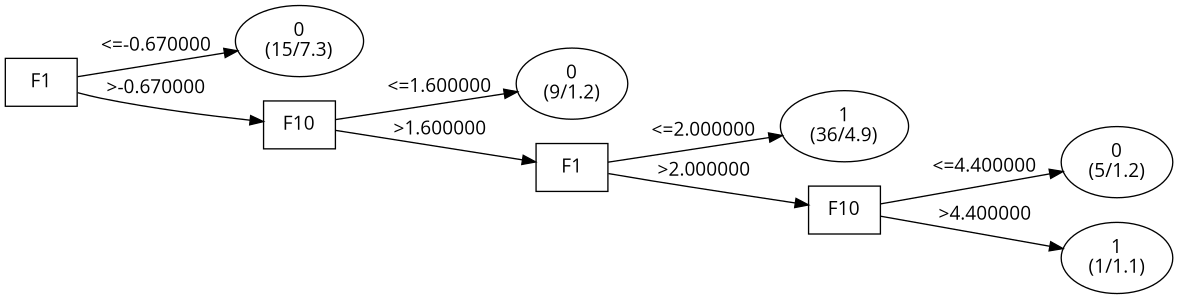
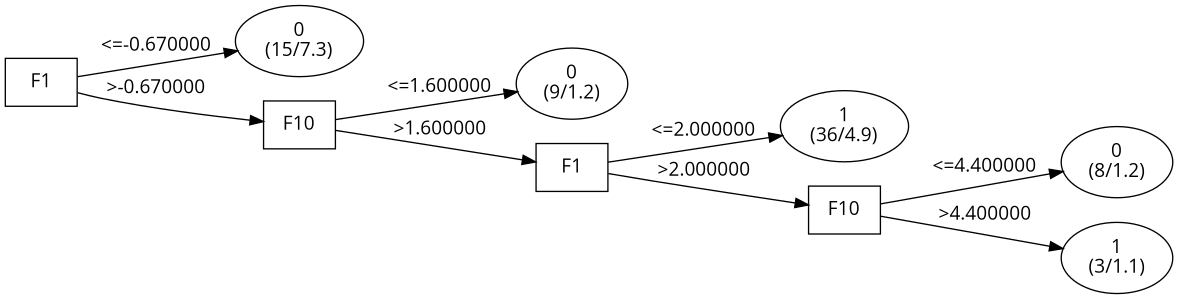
node "0 (5/1.2)": label "0 (5/1.2)" -> "0 (8/1.2)"
node "1 (1/1.1)": label "1 (1/1.1)" -> "1 (3/1.1)"
